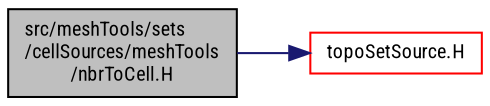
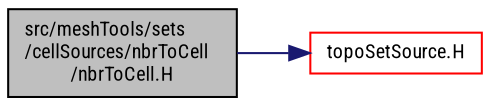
node "src/meshTools/sets /cellSources/meshTools /nbrToCell.H": label "src/meshTools/sets /cellSources/meshTools /nbrToCell.H" -> "src/meshTools/sets /cellSources/nbrToCell /nbrToCell.H"
